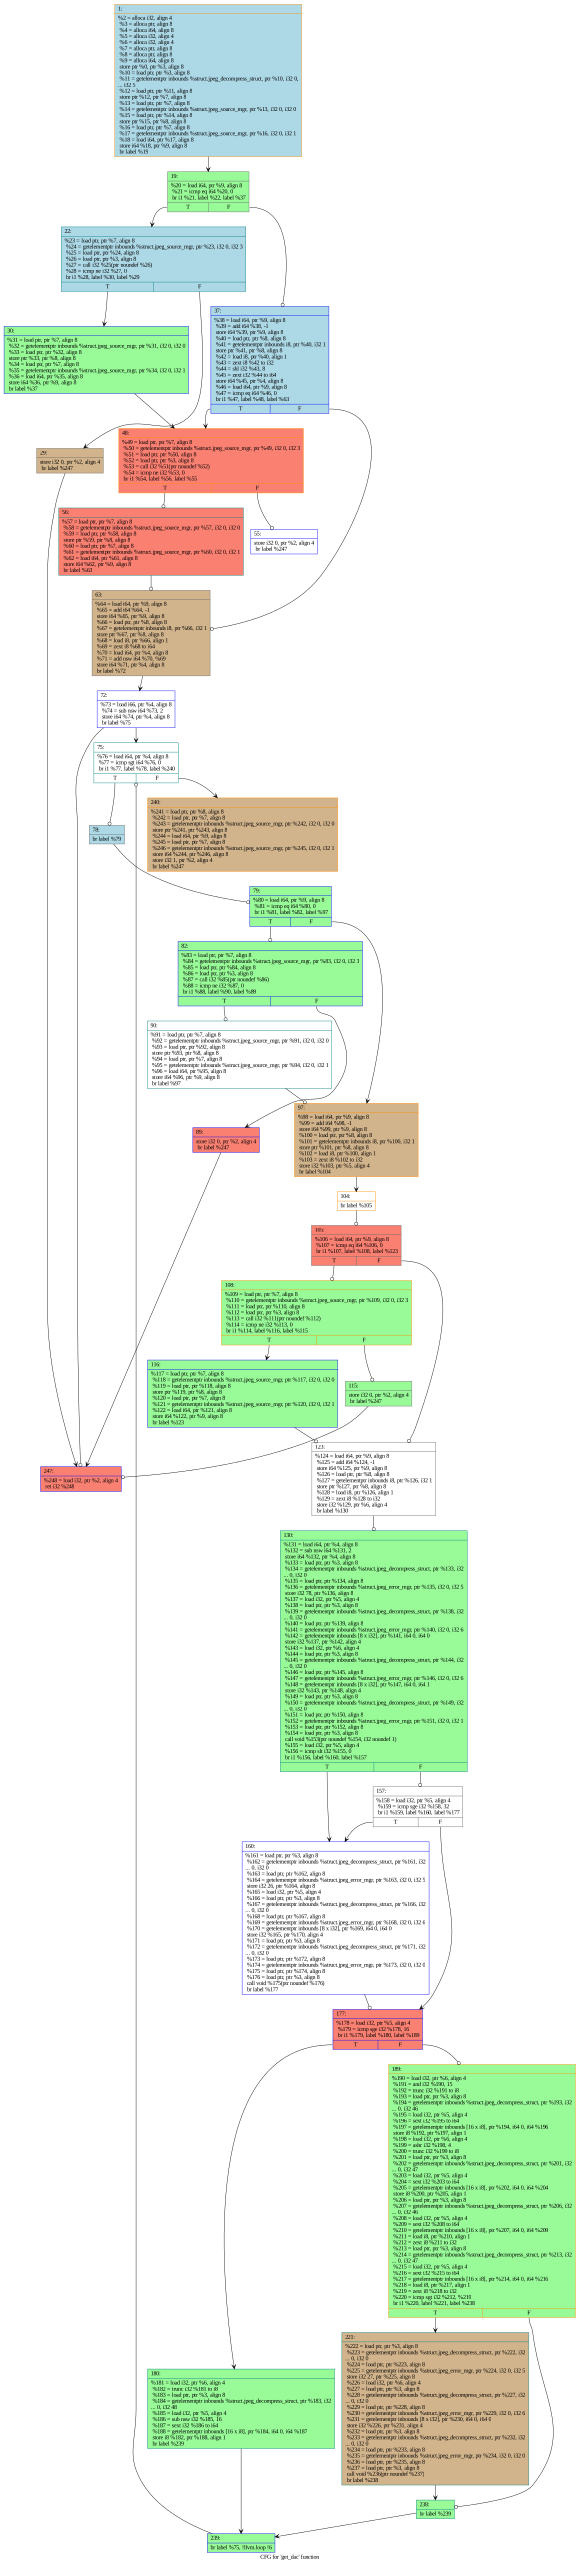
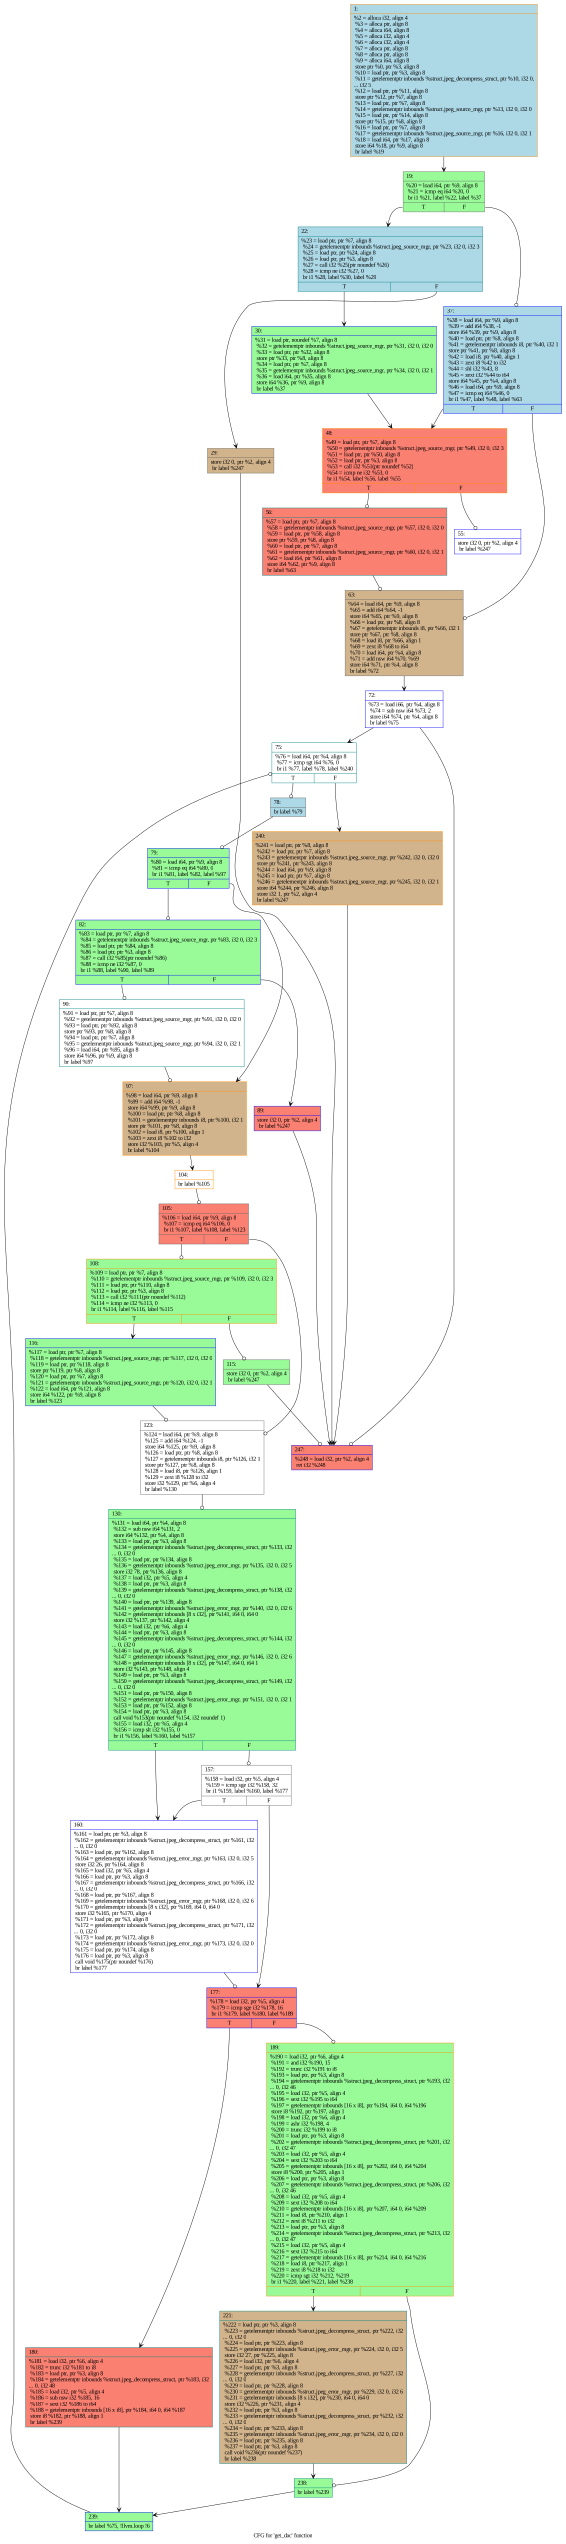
node "30:": text "%31 = load ptr, ptr %7, align 8" -> "%31 = load ptr, noundef %7, align 8"
edge "240:" -> "247:": added
node "180:": fillcolor palegreen -> salmon
